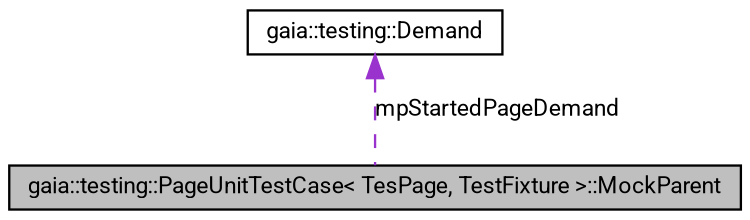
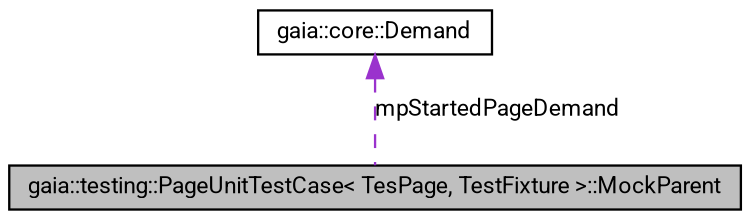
node "gaia::testing::Demand": label "gaia::testing::Demand" -> "gaia::core::Demand"
